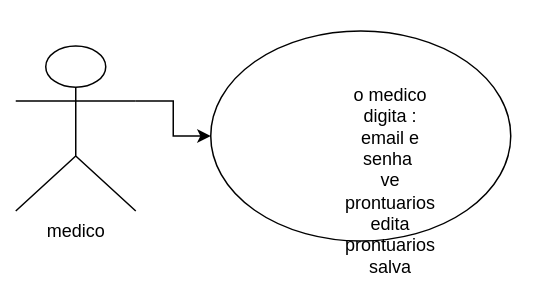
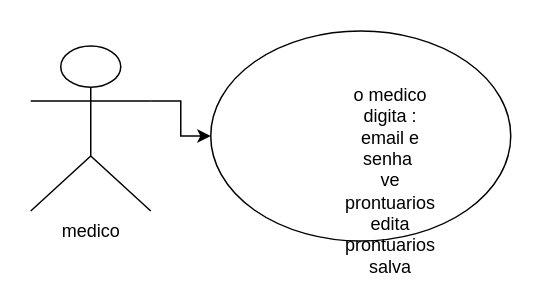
node "medico": moved (76, 128) -> (91, 128)
